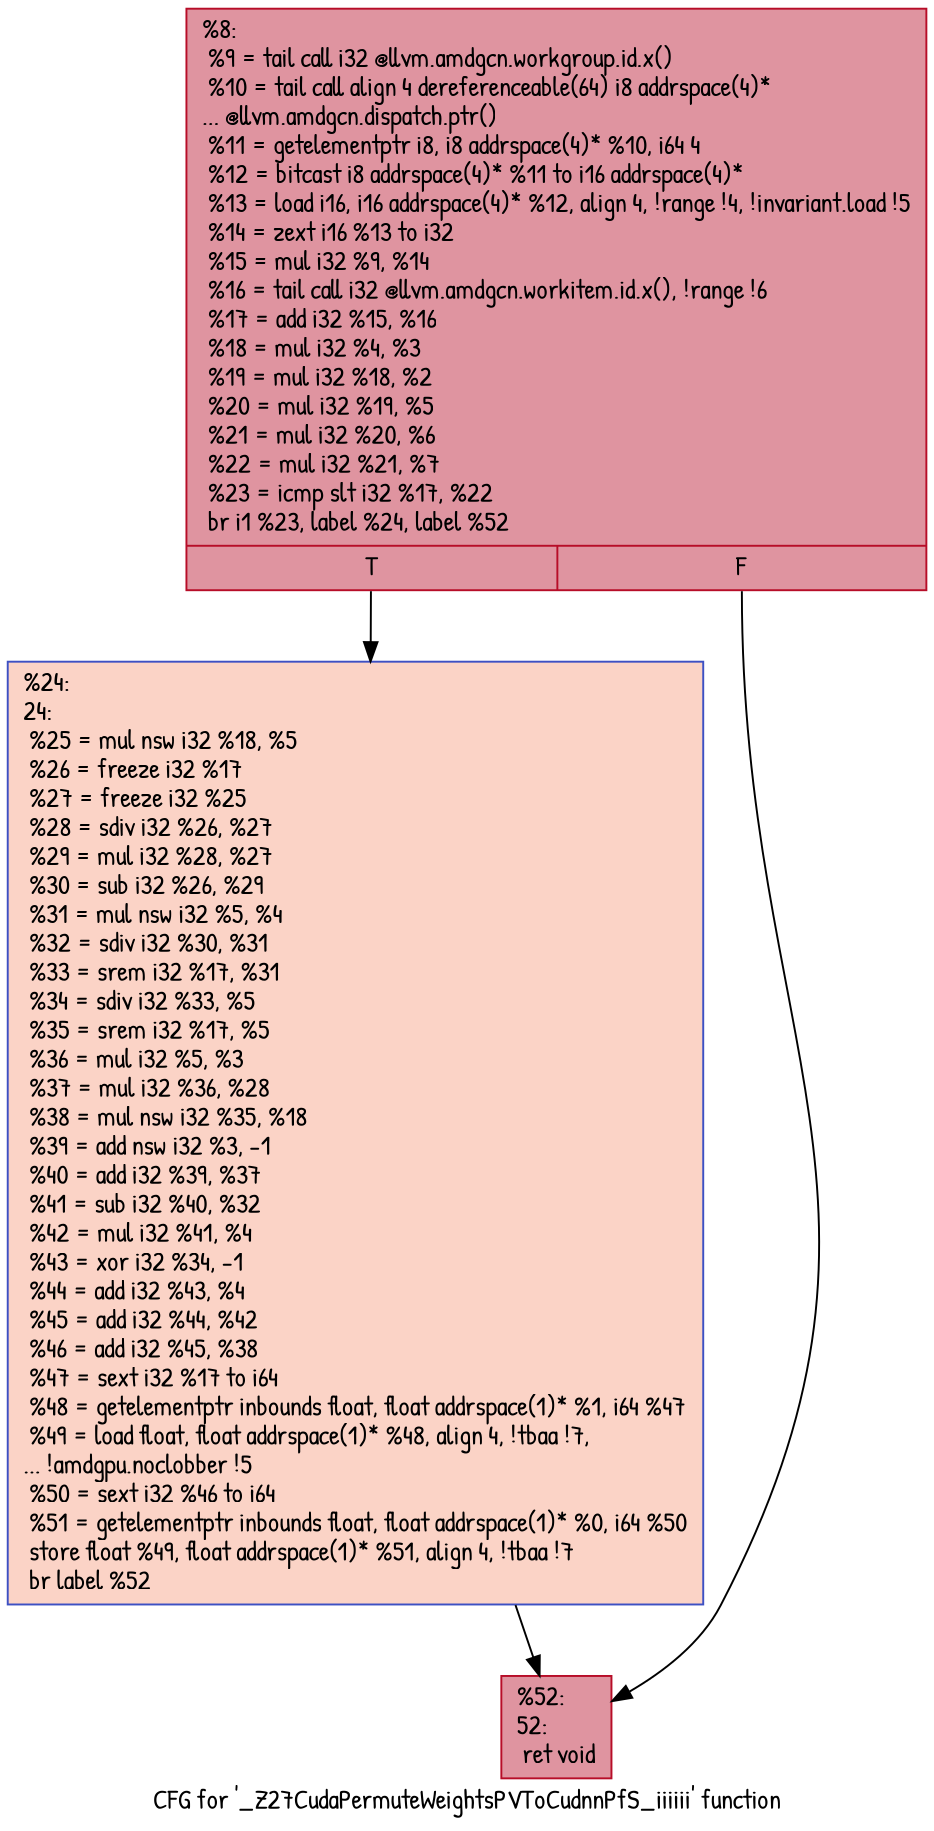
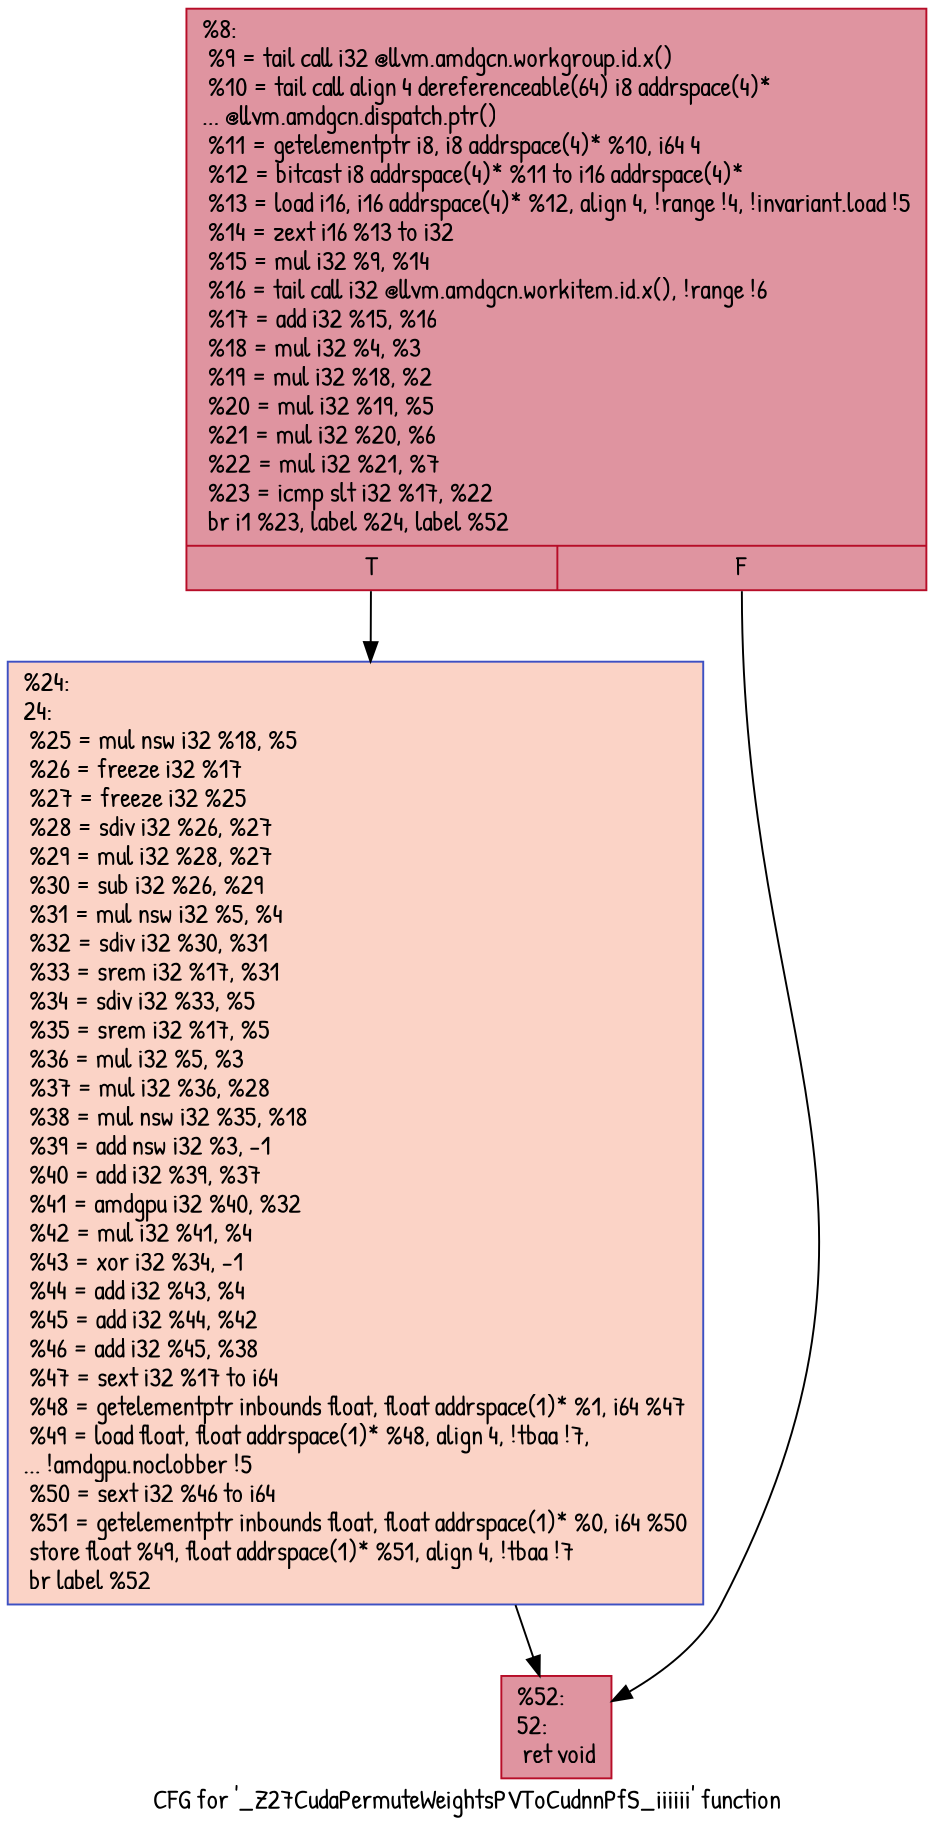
node "%24:": text "%41 = sub i32 %40, %32" -> "%41 = amdgpu i32 %40, %32"
